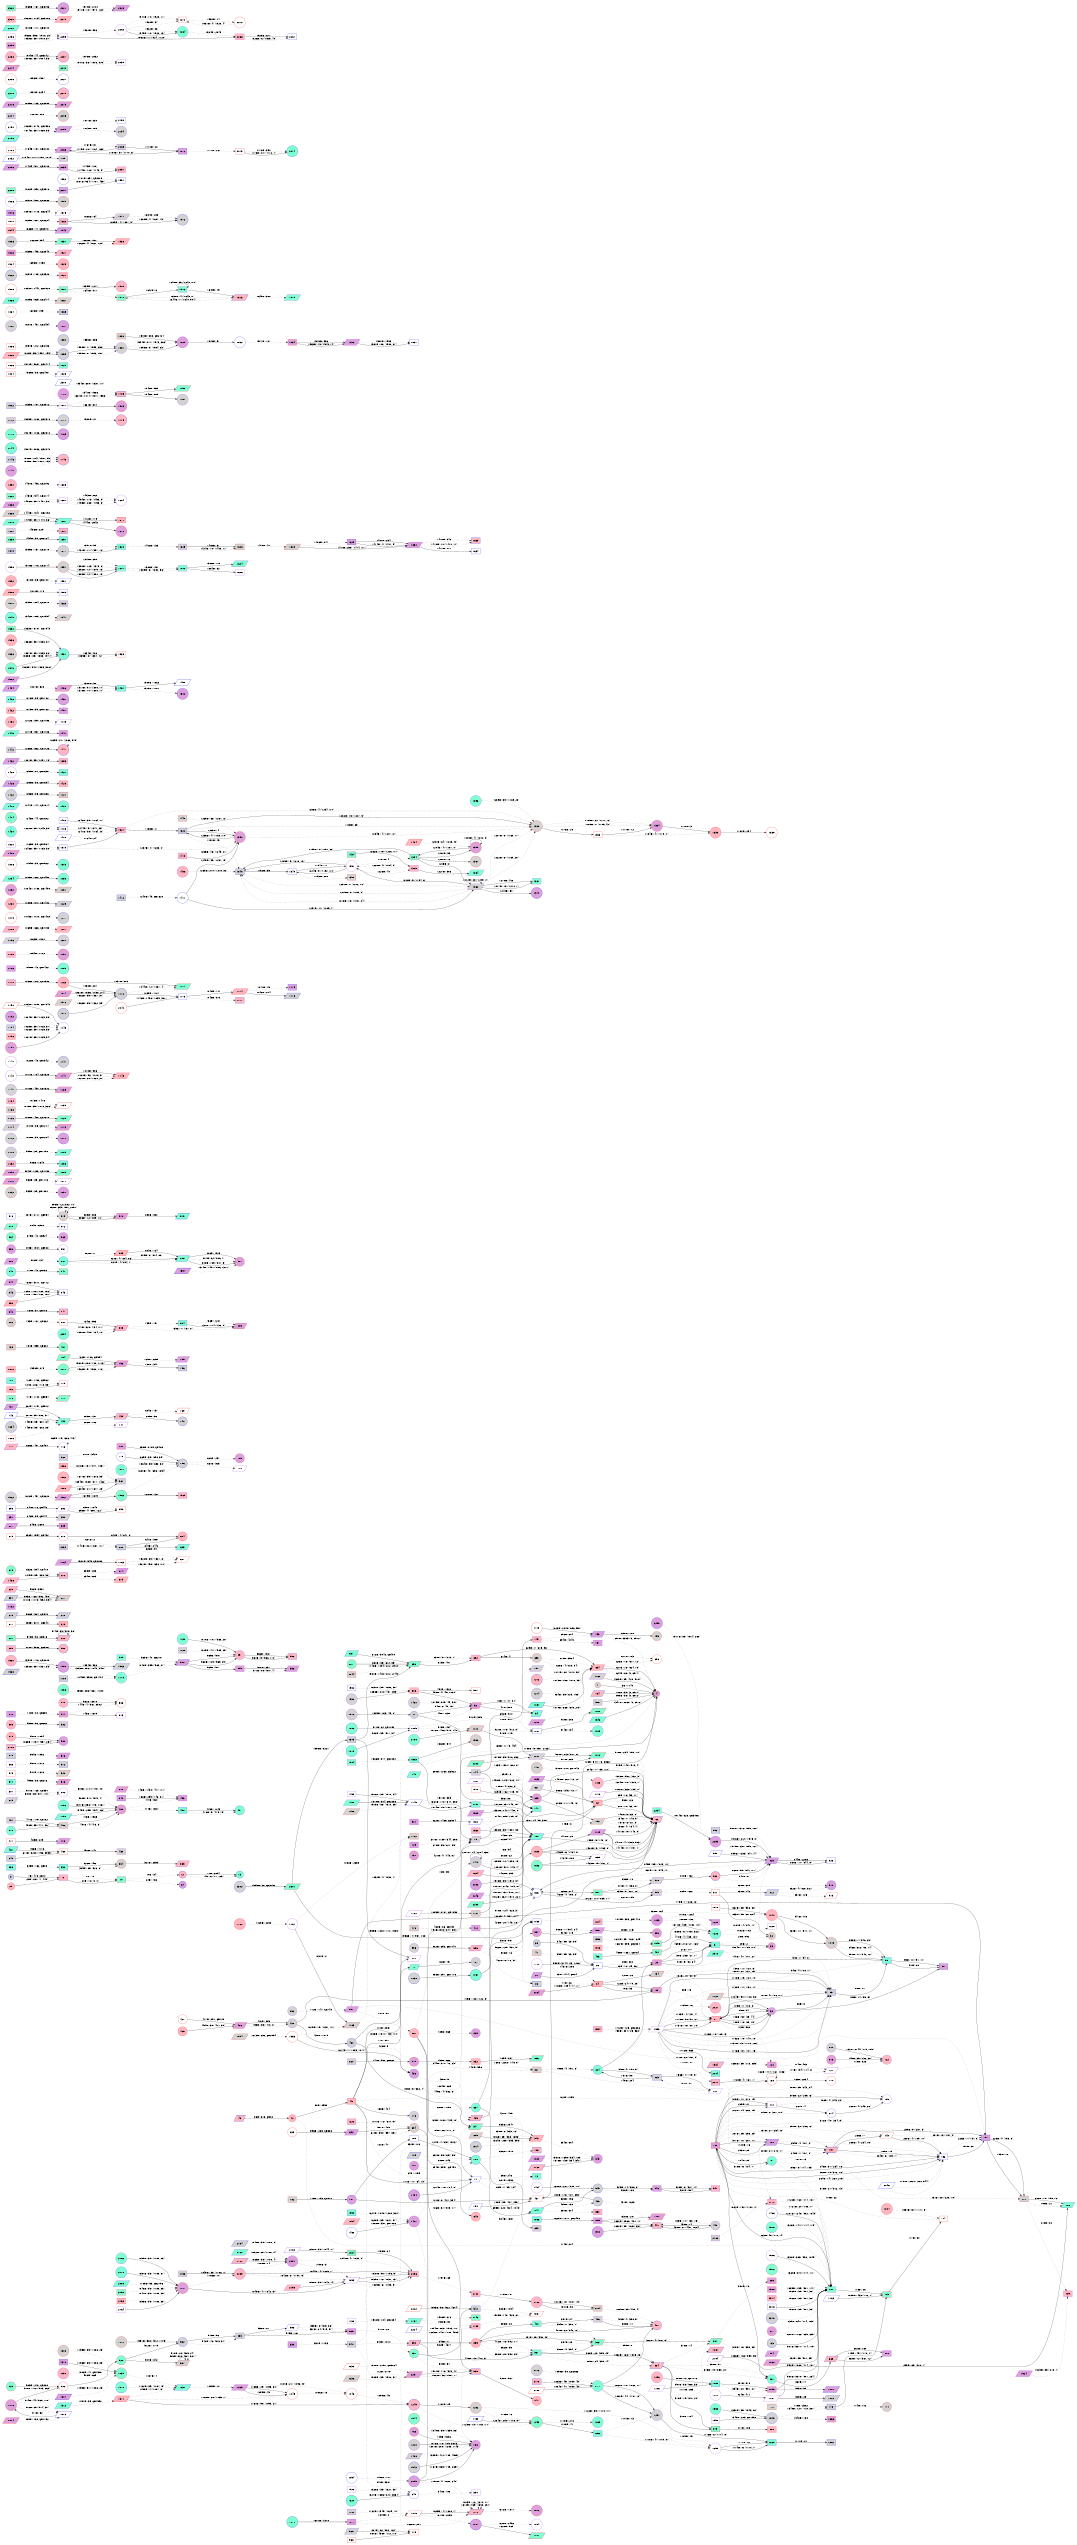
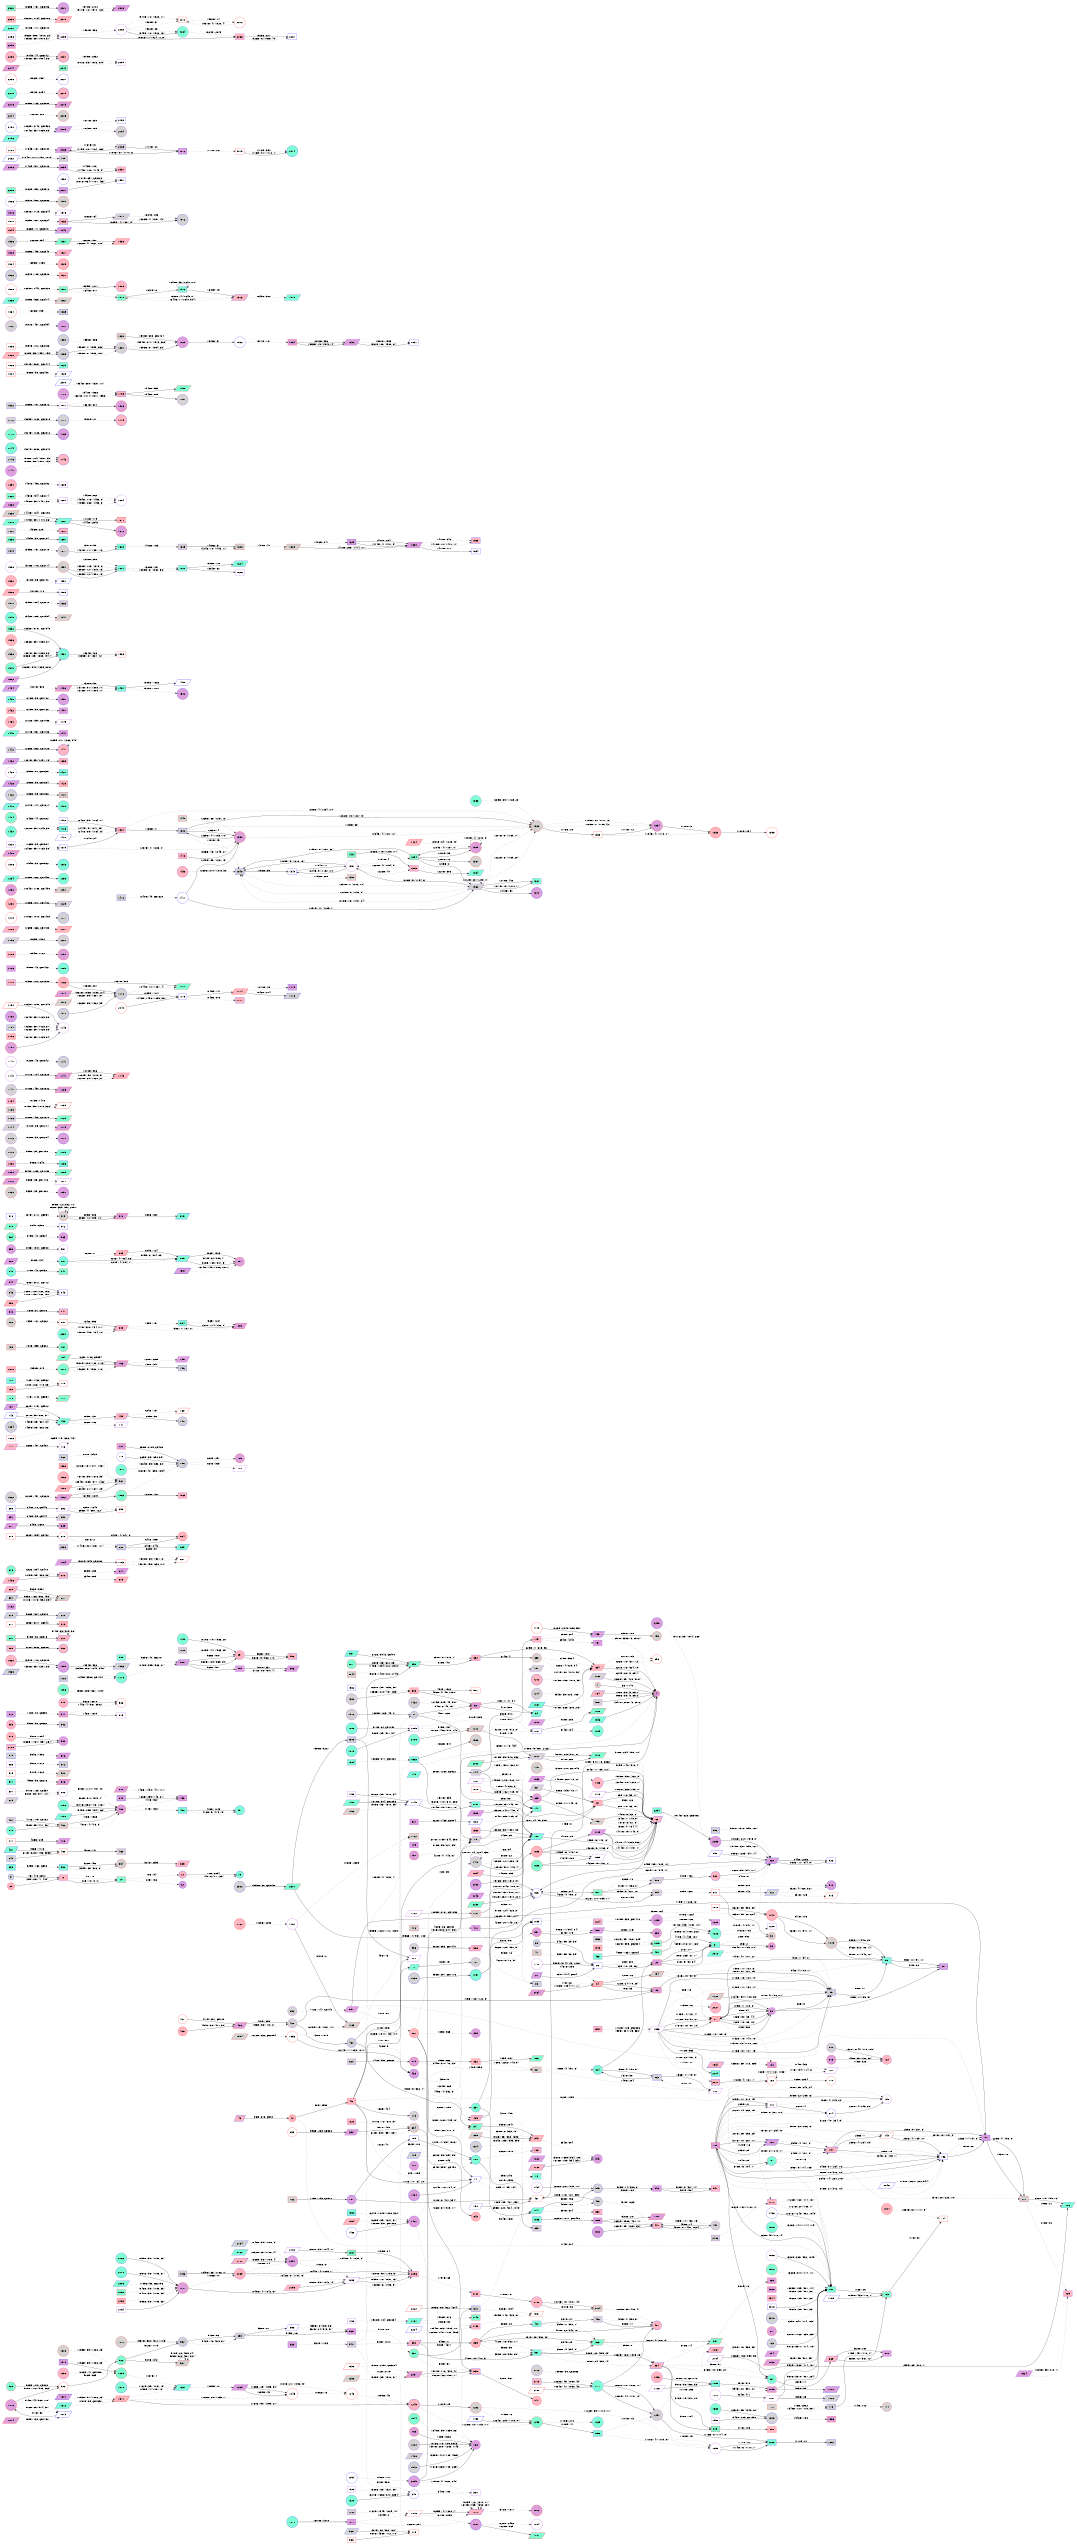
node "1403": fillcolor white -> aquamarine
edge "903" -> "905": now "1121" -> "905"
edge "45" -> "50": added, label "43=>13"
edge "184" -> "185": removed, label "178=>22"
edge "1304" -> "1235": now "1304" -> "1311"
